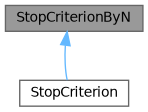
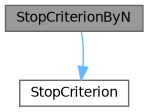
edge "StopCriterion" -> "StopCriterionByN": reversed
